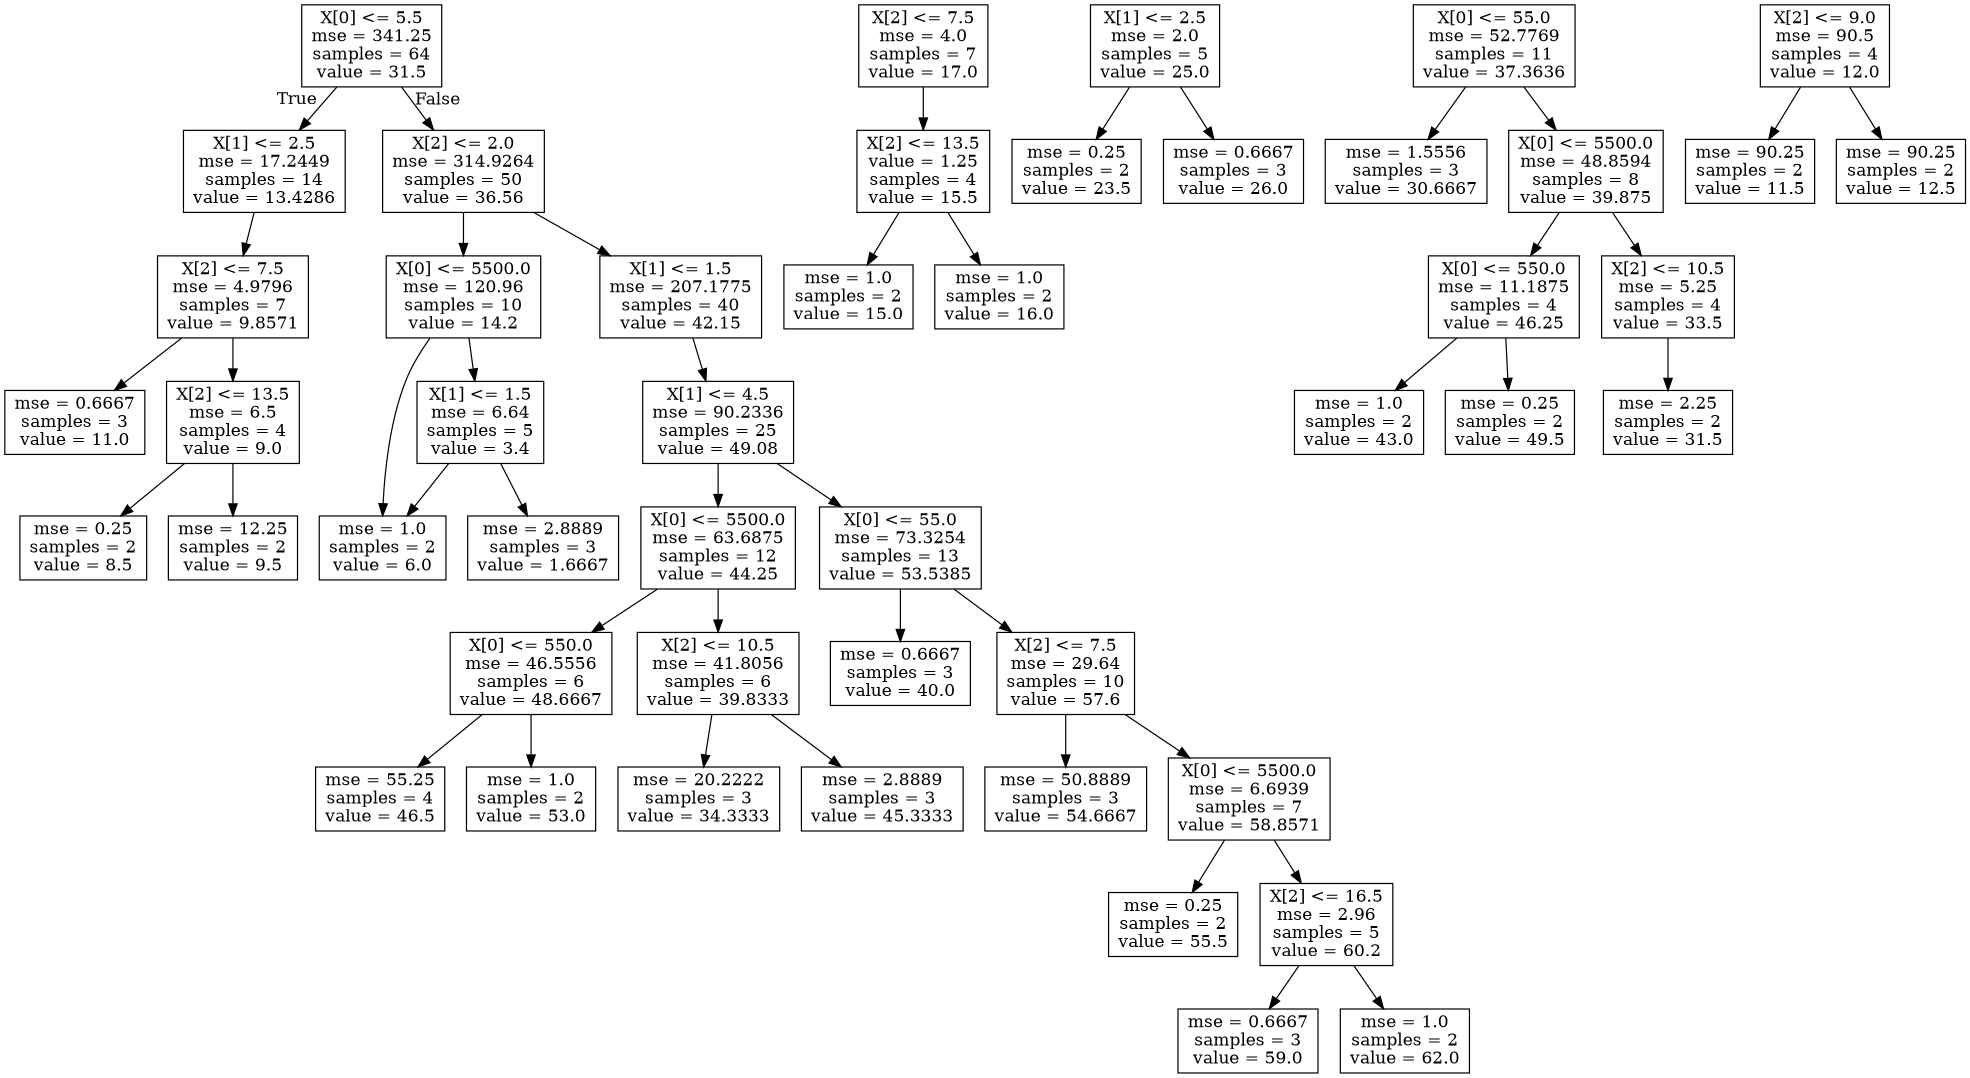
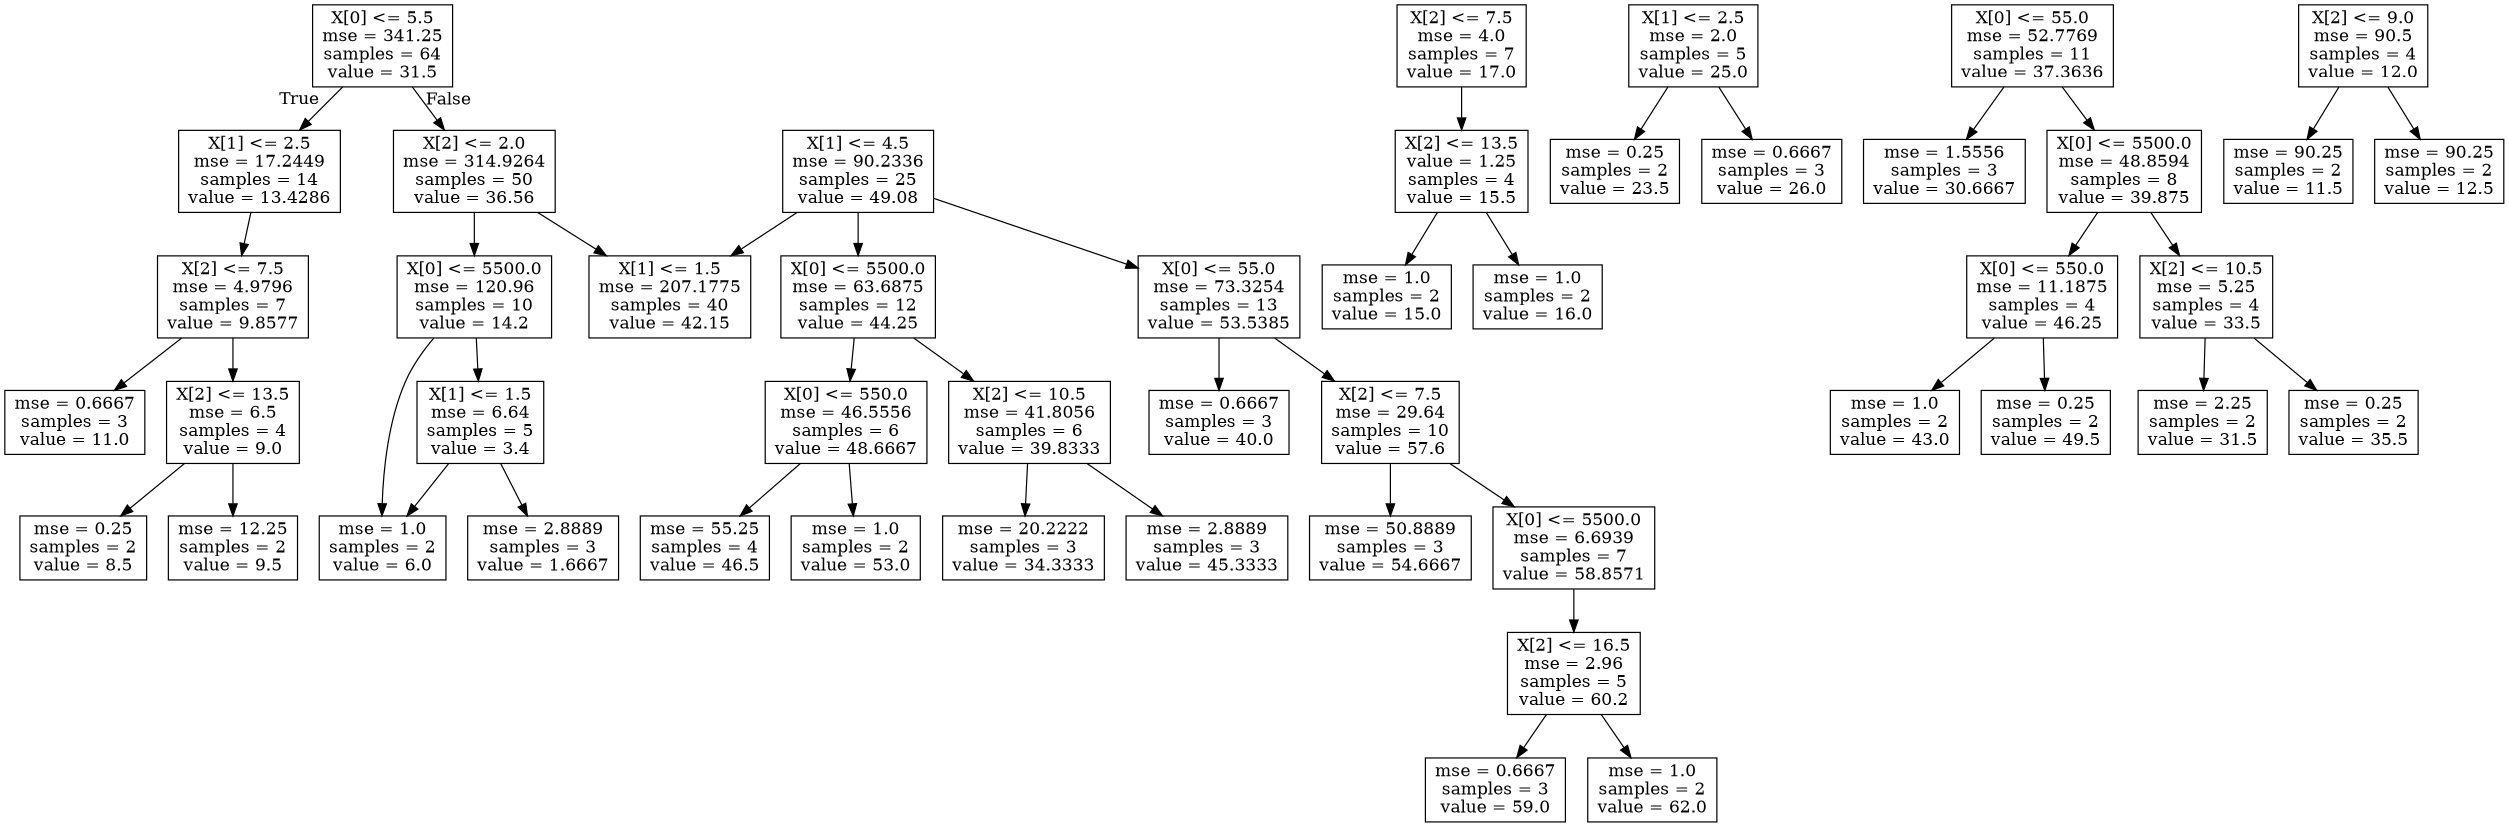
node "X[2] <= 7.5 mse = 4.9796 samples = 7 value = 9.8571": label "X[2] <= 7.5 mse = 4.9796 samples = 7 value = 9.8571" -> "X[2] <= 7.5 mse = 4.9796 samples = 7 value = 9.8577"
edge "X[1] <= 1.5 mse = 207.1775 samples = 40 value = 42.15" -> "X[1] <= 4.5 mse = 90.2336 samples = 25 value = 49.08": reversed
node "mse = 0.25 samples = 2 value = 35.5": added
node "mse = 0.25 samples = 2 value = 55.5": removed
